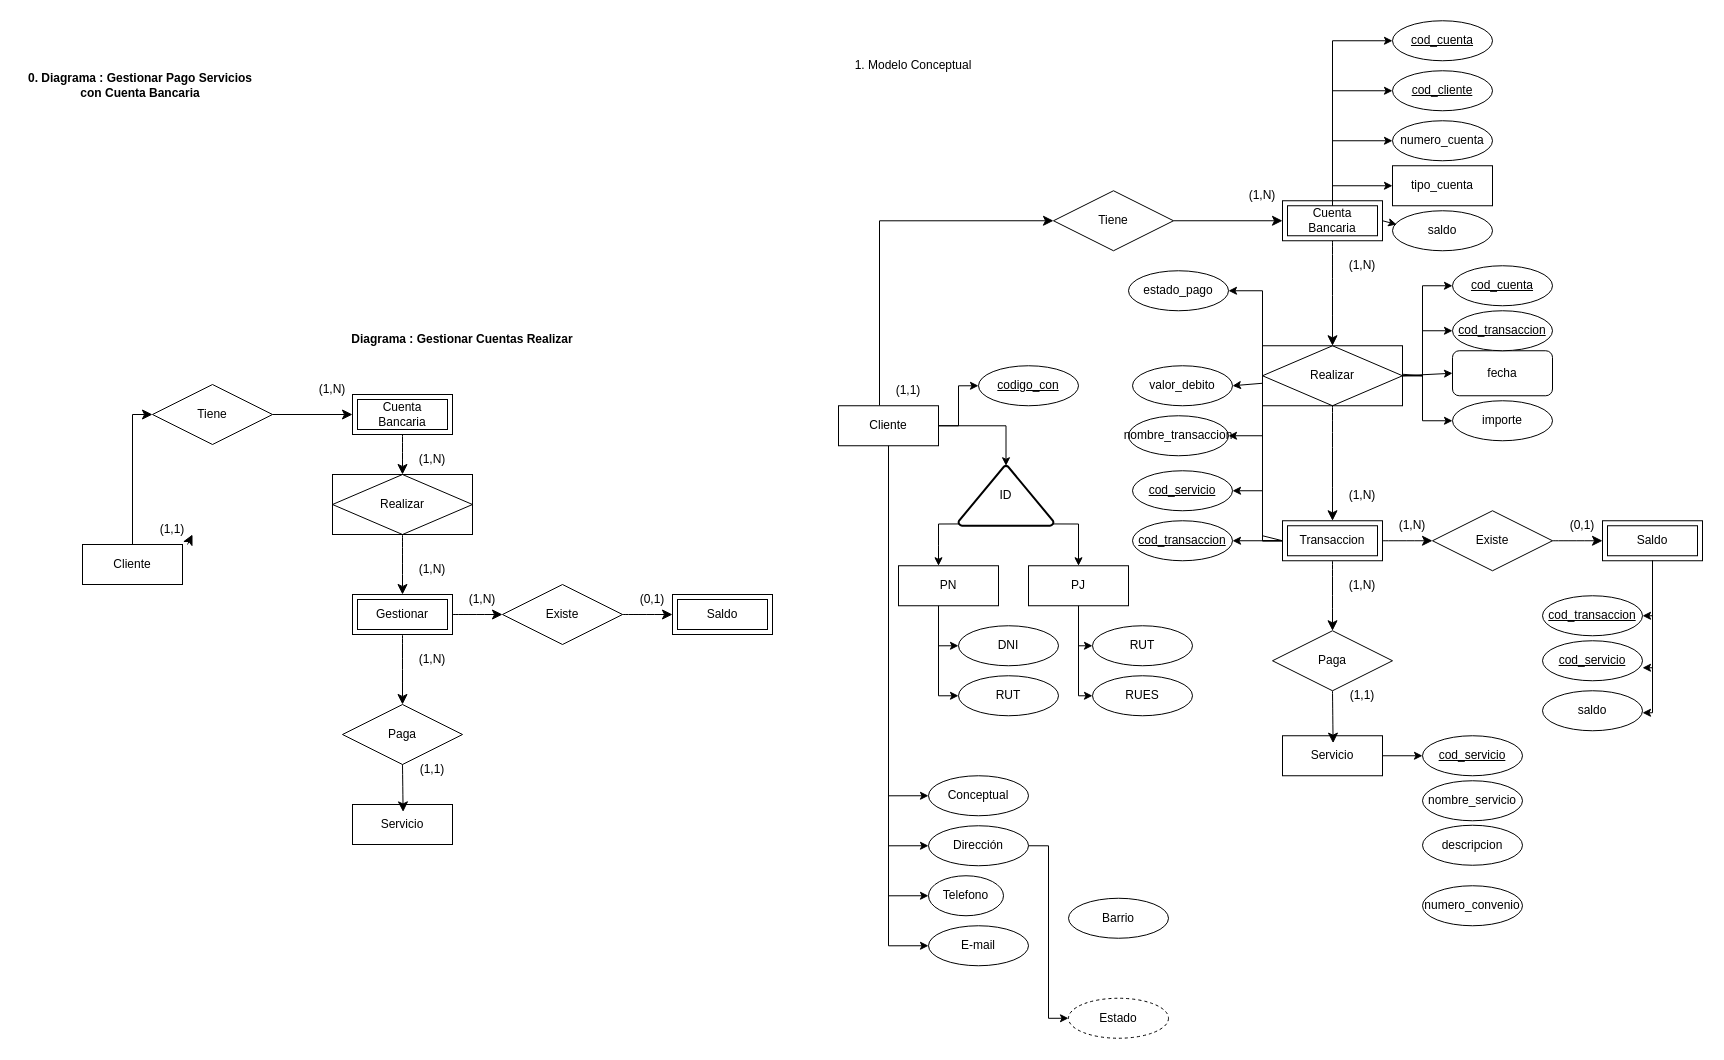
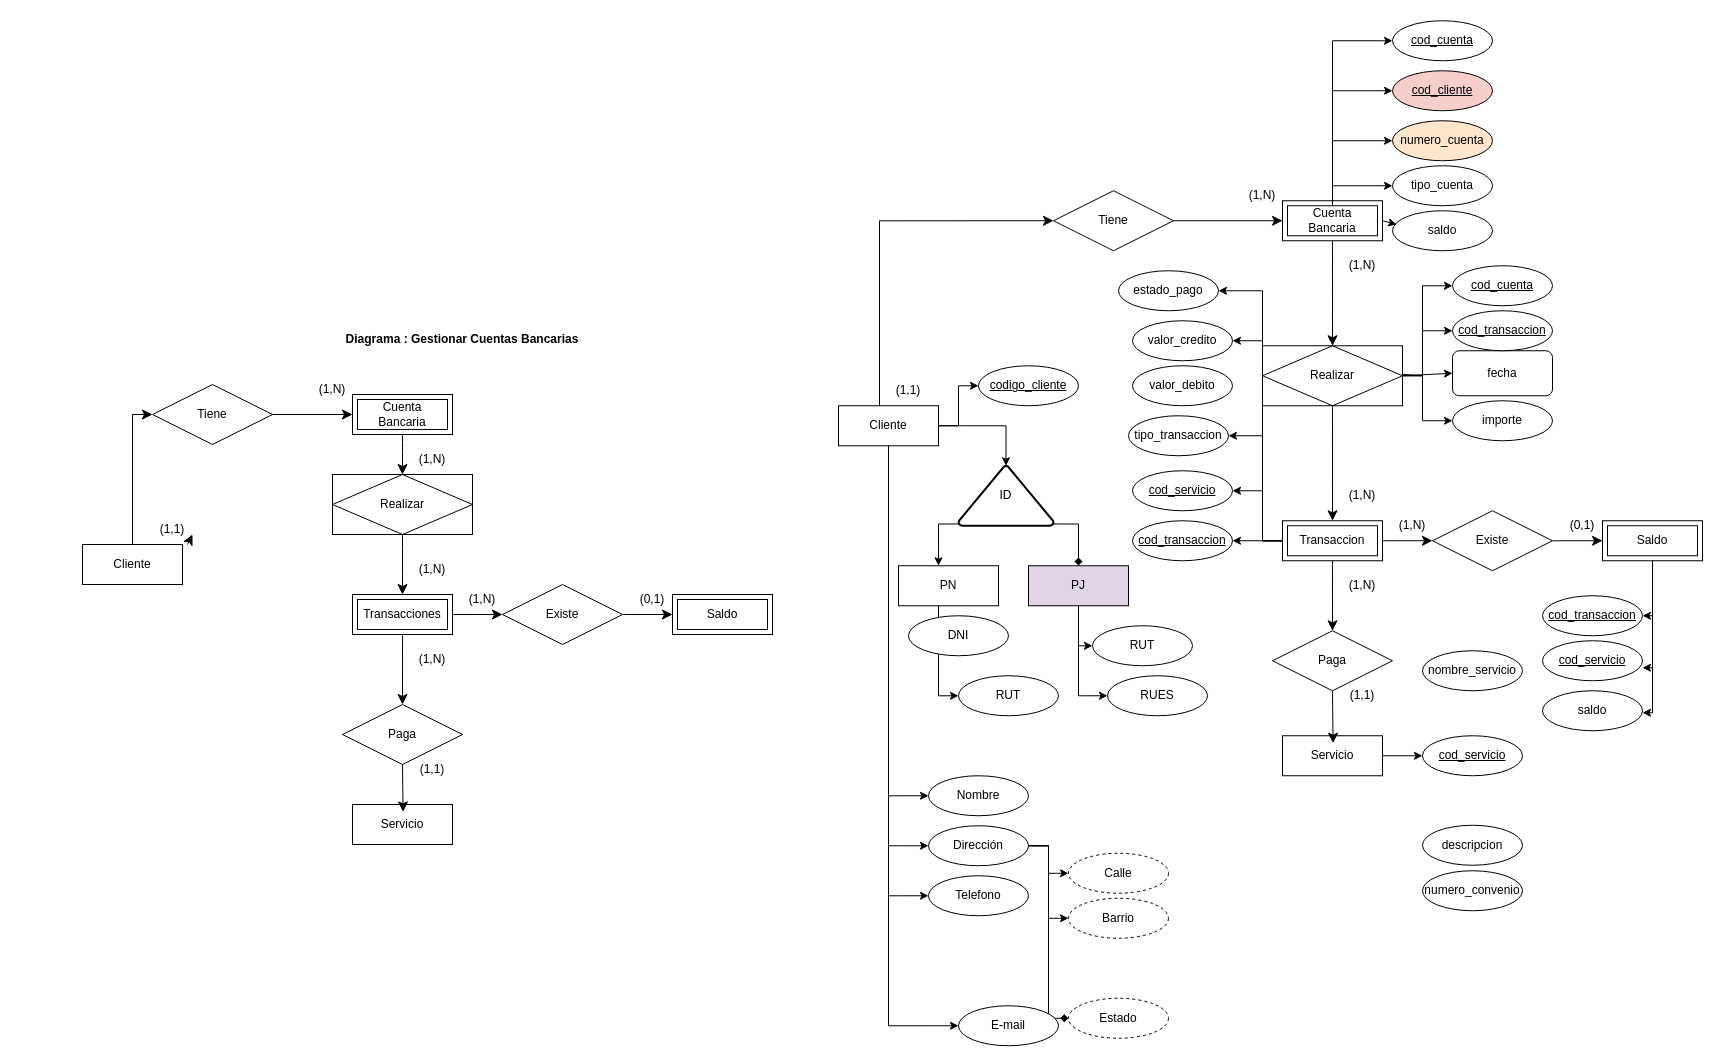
node "1. Modelo Conceptual": removed
node "0. Diagrama : Gestionar Pago Servicios con Cuenta Bancaria": removed
node "cod_cliente": fillcolor #ffffff -> #f8cecc
node "numero_cuenta": fillcolor #ffffff -> #ffe6cc
node "tipo_cuenta": shape rectangle -> ellipse
node "estado_pago": moved (1179, 291) -> (1169, 291)
node "Diagrama : Gestionar Cuentas Realizar": label "Diagrama : Gestionar Cuentas Realizar" -> "Diagrama : Gestionar Cuentas Bancarias"
node "valor_credito": added
edge "Transaccion" -> "valor_credito": added
edge "Transaccion" -> "valor_debito": removed
node "codigo_con": label "codigo_con" -> "codigo_cliente"
node "nombre_transaccion": label "nombre_transaccion" -> "tipo_transaccion"
edge "ID" -> "PJ": arrowhead classic -> diamond
node "PJ": fillcolor #ffffff -> #e1d5e7
node "Gestionar": label "Gestionar" -> "Transacciones"
node "DNI": moved (1009, 646) -> (959, 636)
node "RUES": moved (1143, 696) -> (1158, 696)
node "Conceptual": label "Conceptual" -> "Nombre"
node "nombre_servicio": moved (1473, 801) -> (1473, 671)
edge "Dirección" -> "Calle": added
node "Calle": added
node "Telefono": size 75x40 -> 100x40
node "numero_convenio": moved (1473, 906) -> (1473, 891)
edge "Dirección" -> "Barrio": added
node "Barrio": style solid -> dashed
node "E-mail": moved (979, 946) -> (1009, 1026)
edge "Dirección" -> "Estado": arrowhead classic -> diamond
